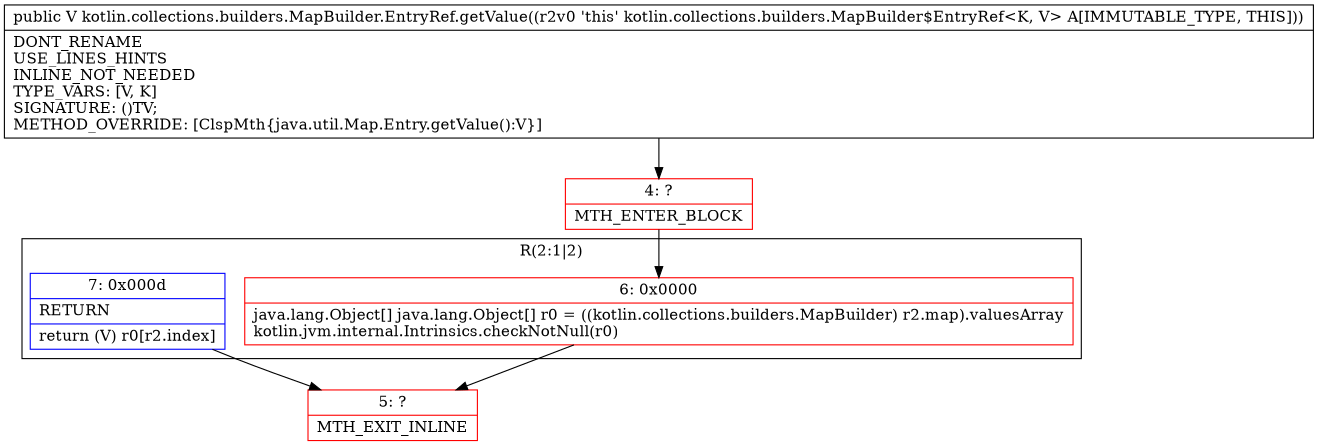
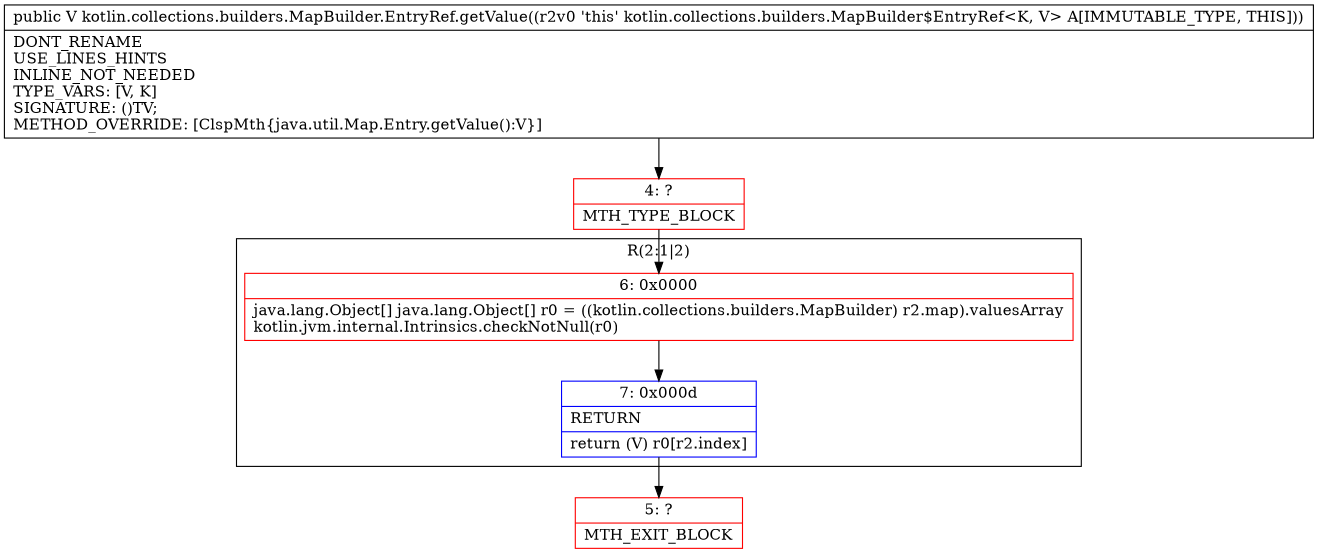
node "4: ?": text "MTH_ENTER_BLOCK" -> "MTH_TYPE_BLOCK"
edge "6: 0x0000" -> "5: ?": now "6: 0x0000" -> "7: 0x000d"
node "5: ?": text "MTH_EXIT_INLINE" -> "MTH_EXIT_BLOCK"
